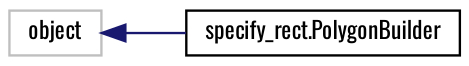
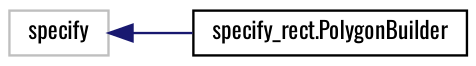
node "object": label "object" -> "specify"
